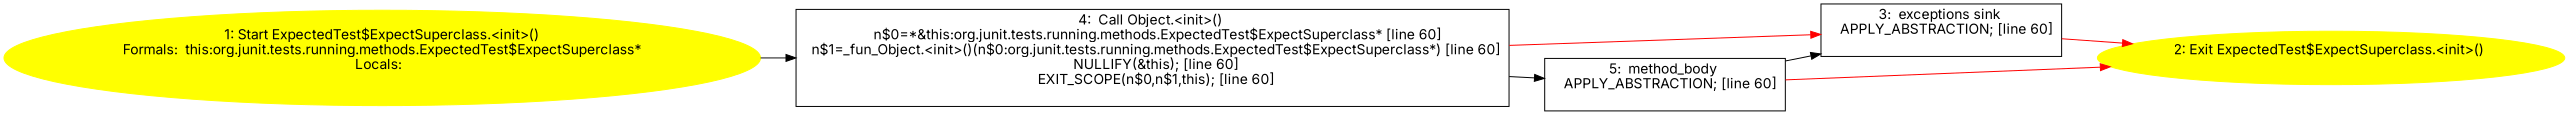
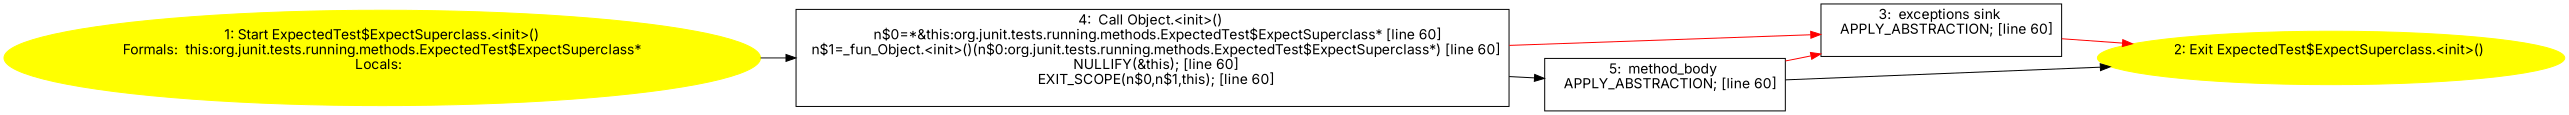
edge "5:  method_body APPLY_ABSTRACTION; [line 60]" -> "3:  exceptions sink APPLY_ABSTRACTION; [line 60]": color black -> red
edge "5:  method_body APPLY_ABSTRACTION; [line 60]" -> "2: Exit ExpectedTest$ExpectSuperclass.<init>()": color red -> black
